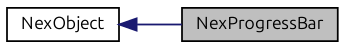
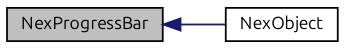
edge "NexProgressBar" -> "NexObject": reversed
